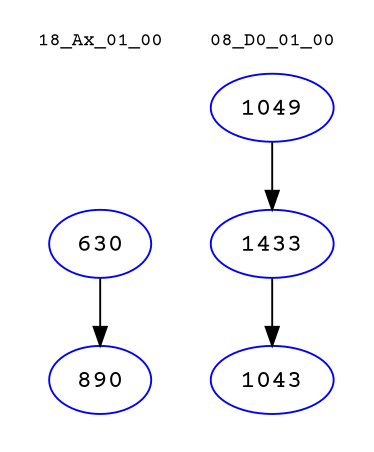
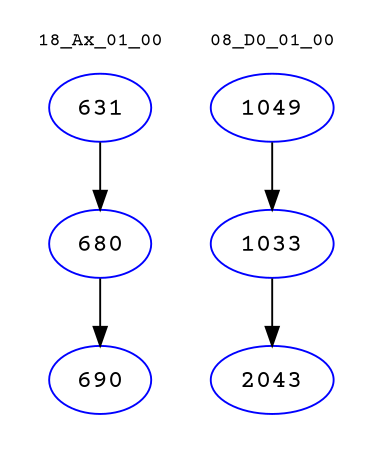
node "631": added
node "630": label "630" -> "680"
node "1433": label "1433" -> "1033"
node "890": label "890" -> "690"
node "1043": label "1043" -> "2043"
